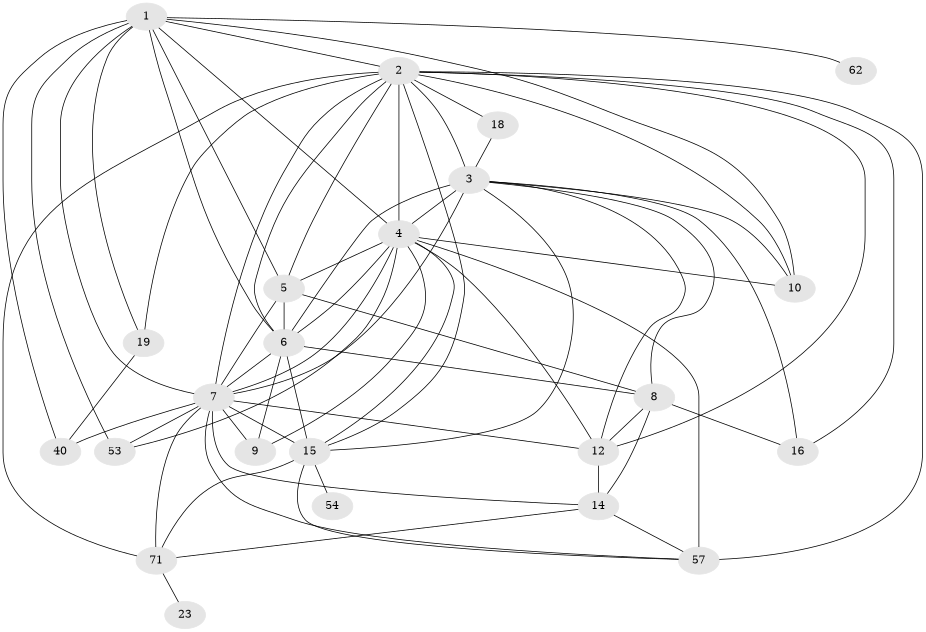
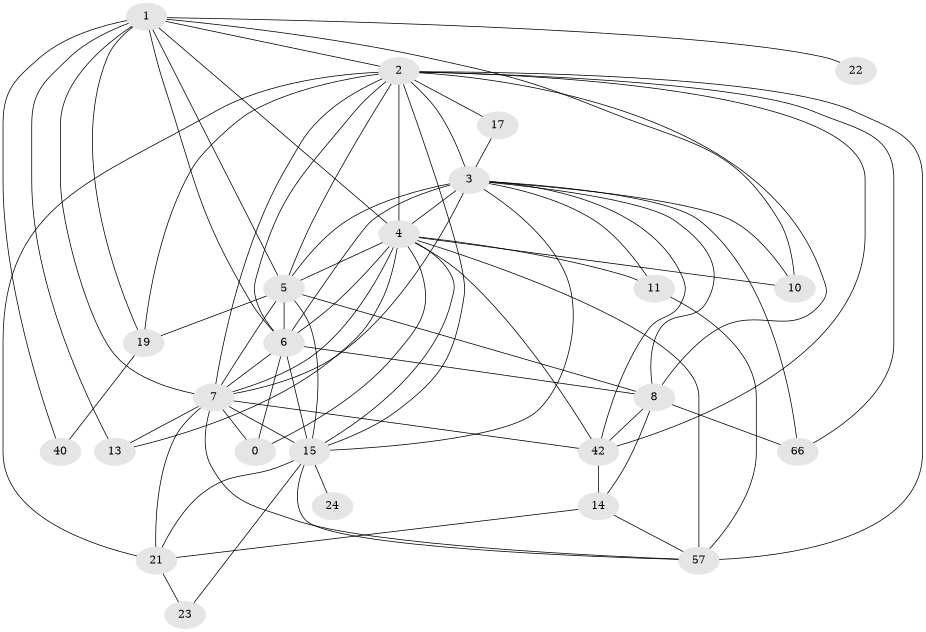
node "62": label "62" -> "22"
node "18": label "18" -> "17"
edge "2" -- "10": now "2" -- "8"
edge "3" -- "5": added
node "11": added
edge "5" -- "19": added
edge "5" -- "15": added
edge "7" -- "40": removed
node "53": label "53" -> "13"
node "9": label "9" -> "0"
node "12": label "12" -> "42"
node "16": label "16" -> "66"
edge "7" -- "14": removed
node "54": label "54" -> "24"
edge "15" -- "23": added
node "71": label "71" -> "21"
